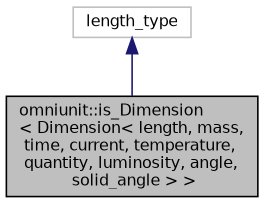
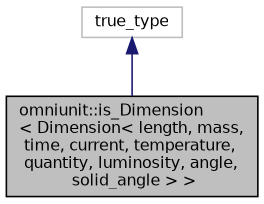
node "length_type": label "length_type" -> "true_type"
